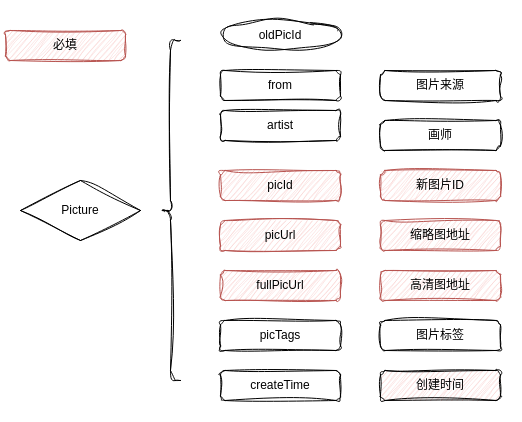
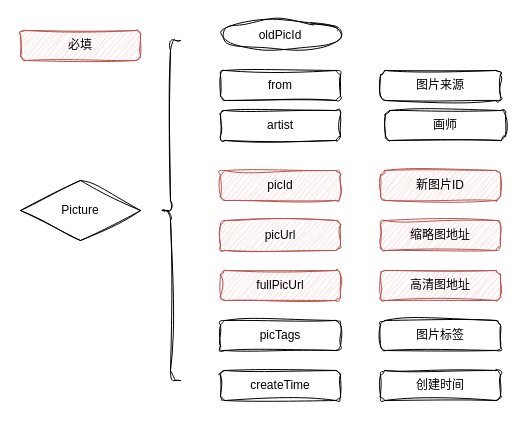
node "必填": moved (66, 46) -> (81, 46)
node "画师": moved (441, 136) -> (446, 126)
node "创建时间": fillcolor #f8cecc -> #ffffff
